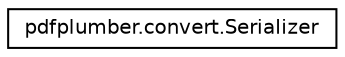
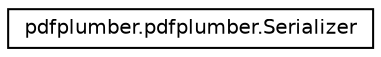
node "pdfplumber.convert.Serializer": label "pdfplumber.convert.Serializer" -> "pdfplumber.pdfplumber.Serializer"
